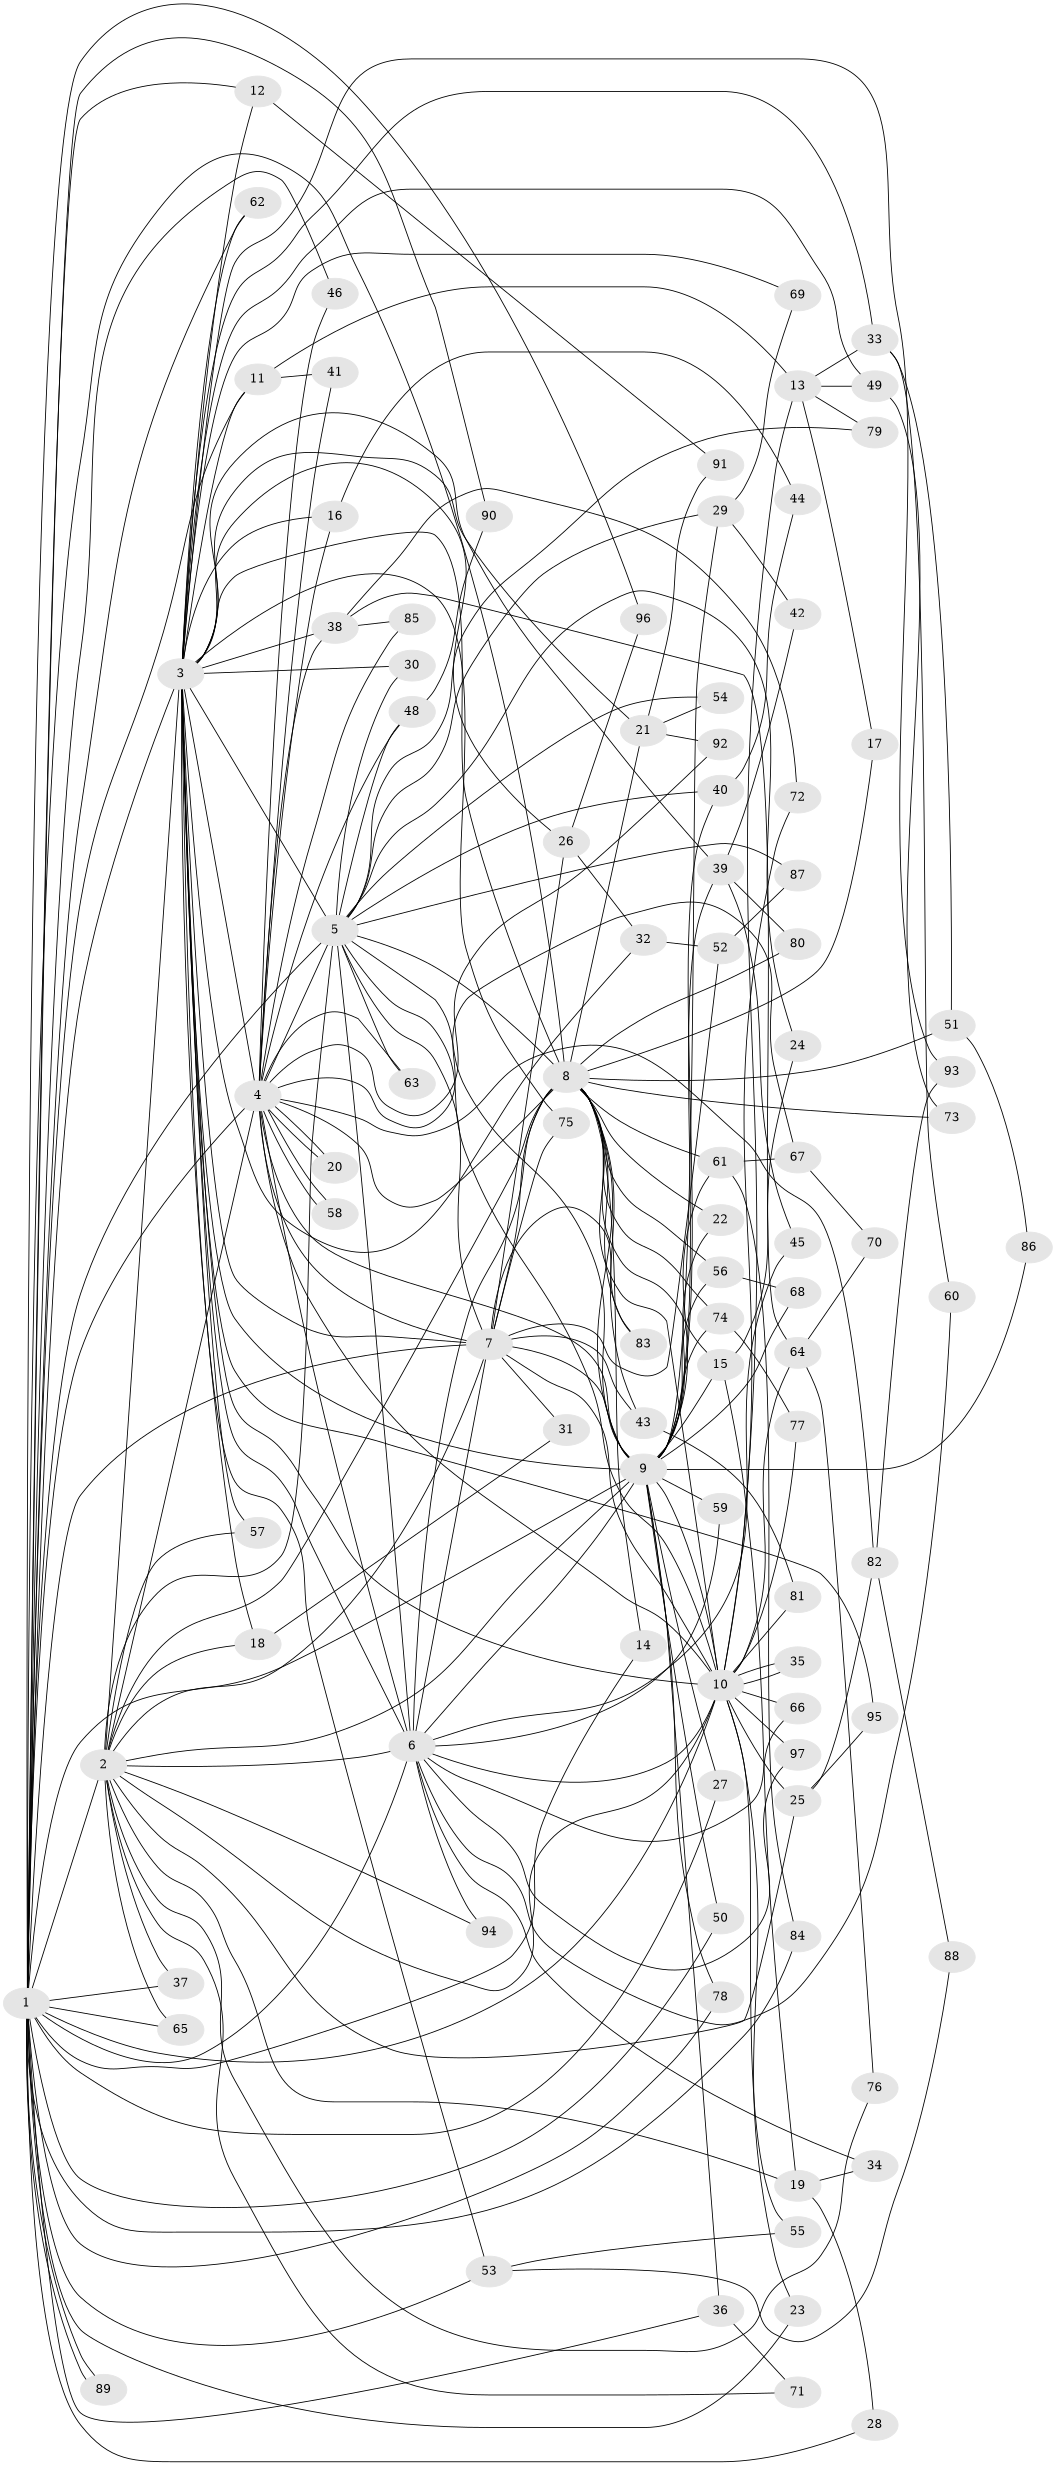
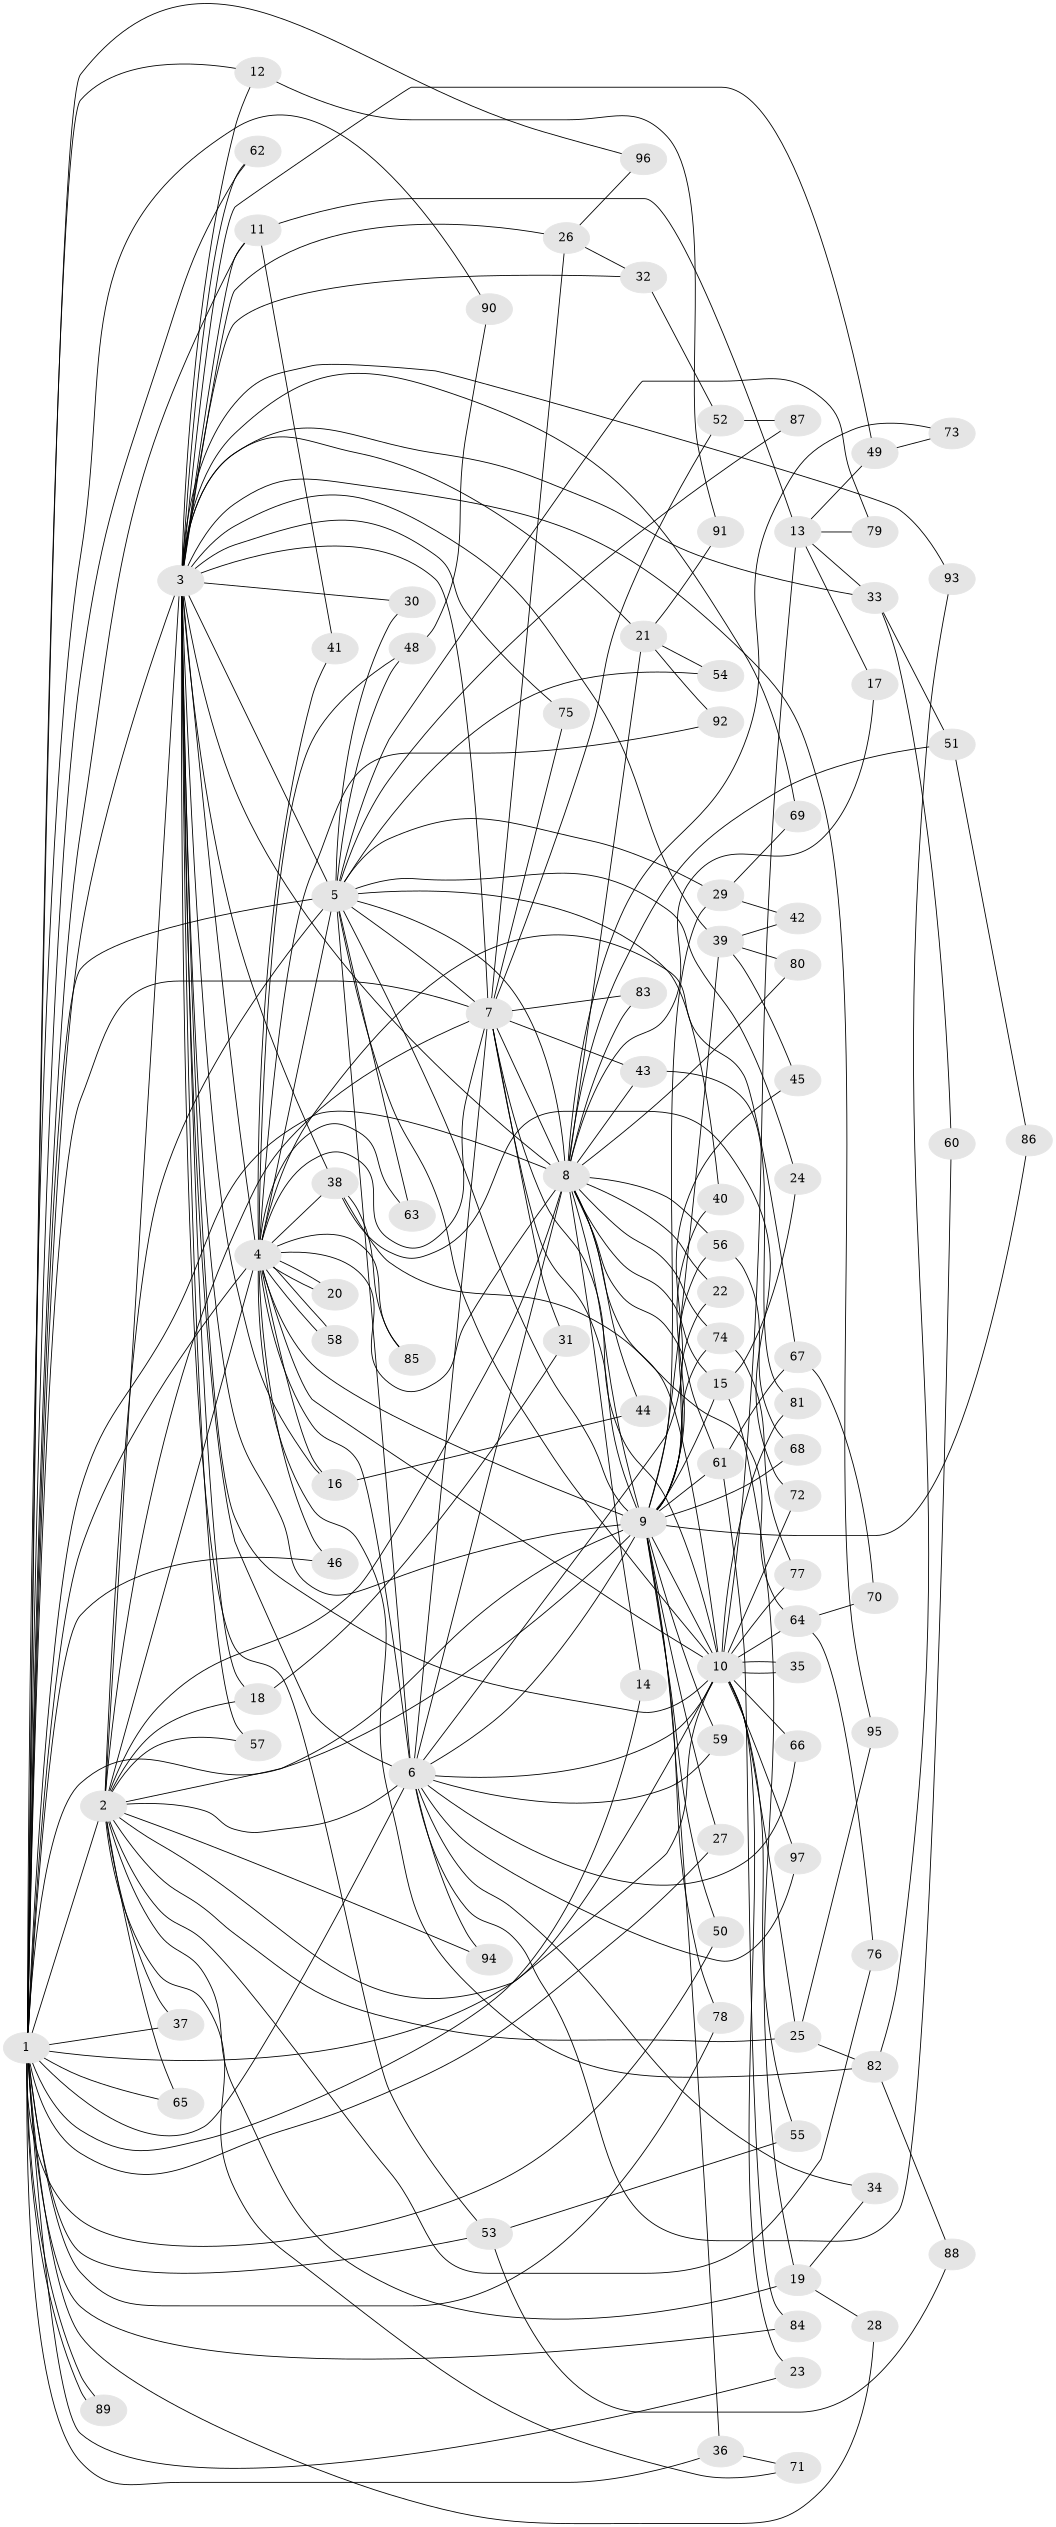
edge "44" -- "40": now "44" -- "8"
